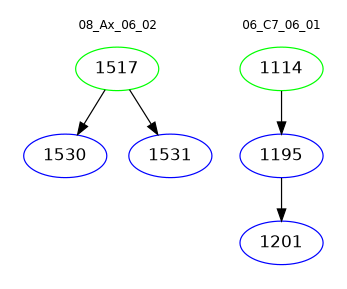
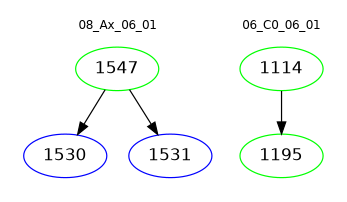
cluster "08_Ax_06_02": label "08_Ax_06_02" -> "08_Ax_06_01"
cluster "06_C7_06_01": label "06_C7_06_01" -> "06_C0_06_01"
node "1517": label "1517" -> "1547"
node "1195": color blue -> green
node "1201": removed
